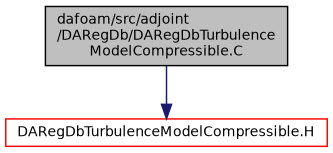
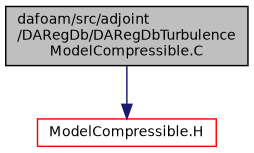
node "DARegDbTurbulenceModelCompressible.H": label "DARegDbTurbulenceModelCompressible.H" -> "ModelCompressible.H"
